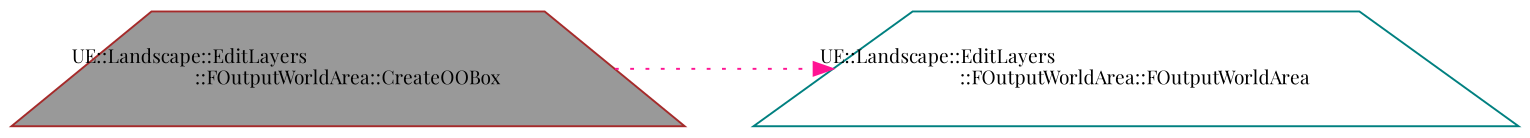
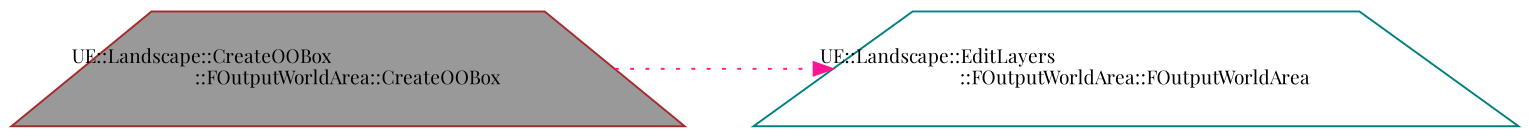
node "UE::Landscape::EditLayers ::FOutputWorldArea::CreateOOBox": label "UE::Landscape::EditLayers ::FOutputWorldArea::CreateOOBox" -> "UE::Landscape::CreateOOBox ::FOutputWorldArea::CreateOOBox"
